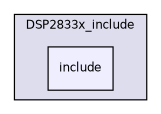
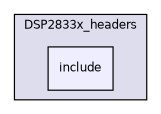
cluster "DSP2833x_include": label "DSP2833x_include" -> "DSP2833x_headers"
